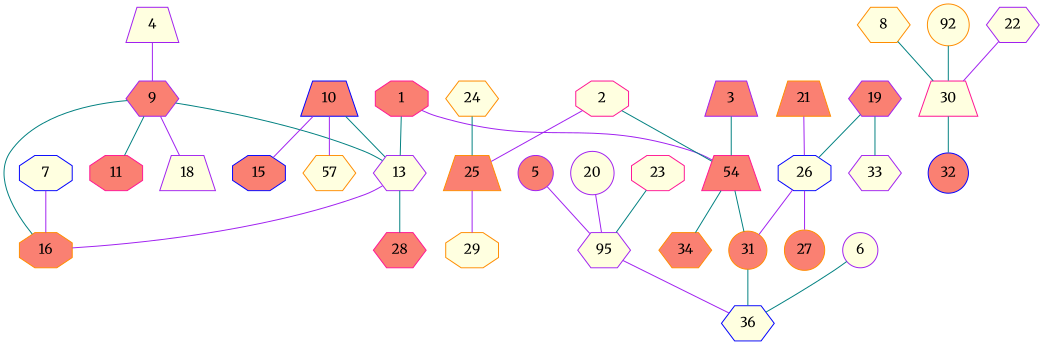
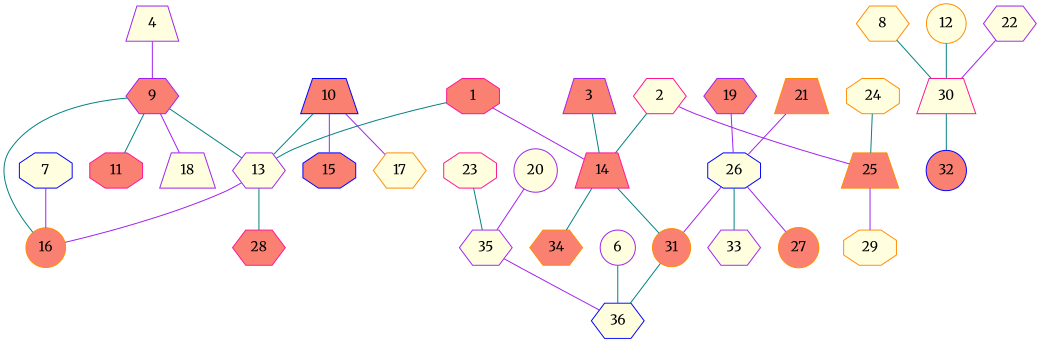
node "92": label "92" -> "12"
node "24": shape hexagon -> octagon
node "2": shape octagon -> hexagon
edge "19" -- "26": color teal -> purple
edge "19" -- "33": now "26" -- "33"
node "57": label "57" -> "17"
node "5": removed
node "54": label "54" -> "14"
node "16": shape octagon -> circle
node "95": label "95" -> "35"
